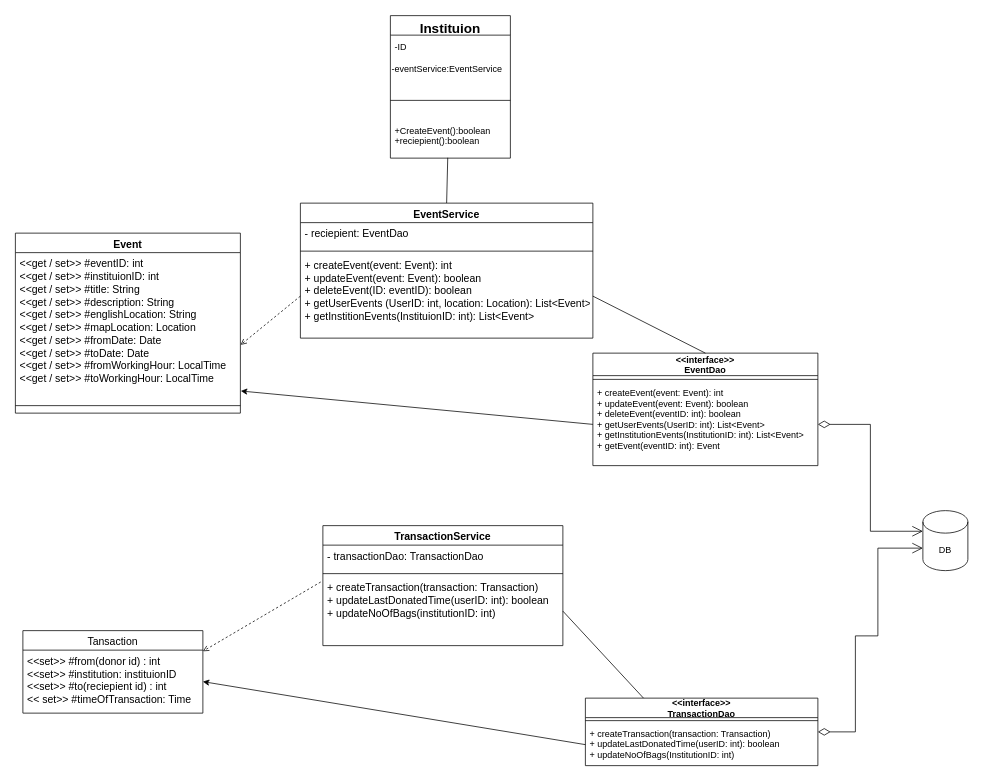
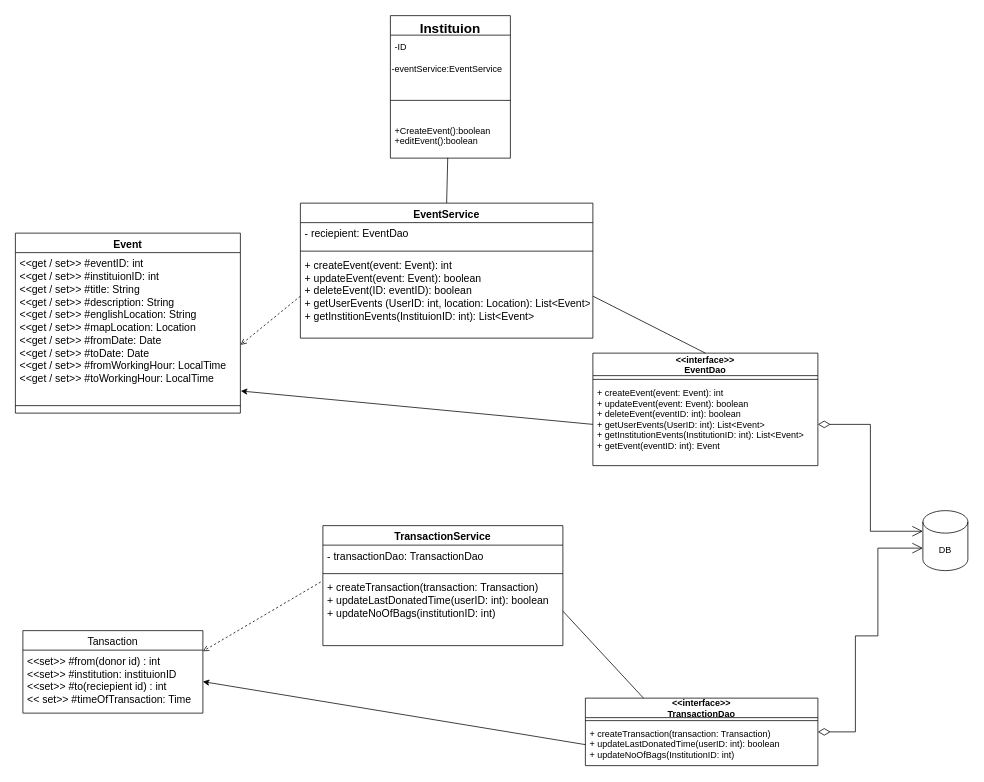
node "+CreateEvent():boolean +reciepient():boolean": label "+CreateEvent():boolean +reciepient():boolean" -> "+CreateEvent():boolean +editEvent():boolean"
